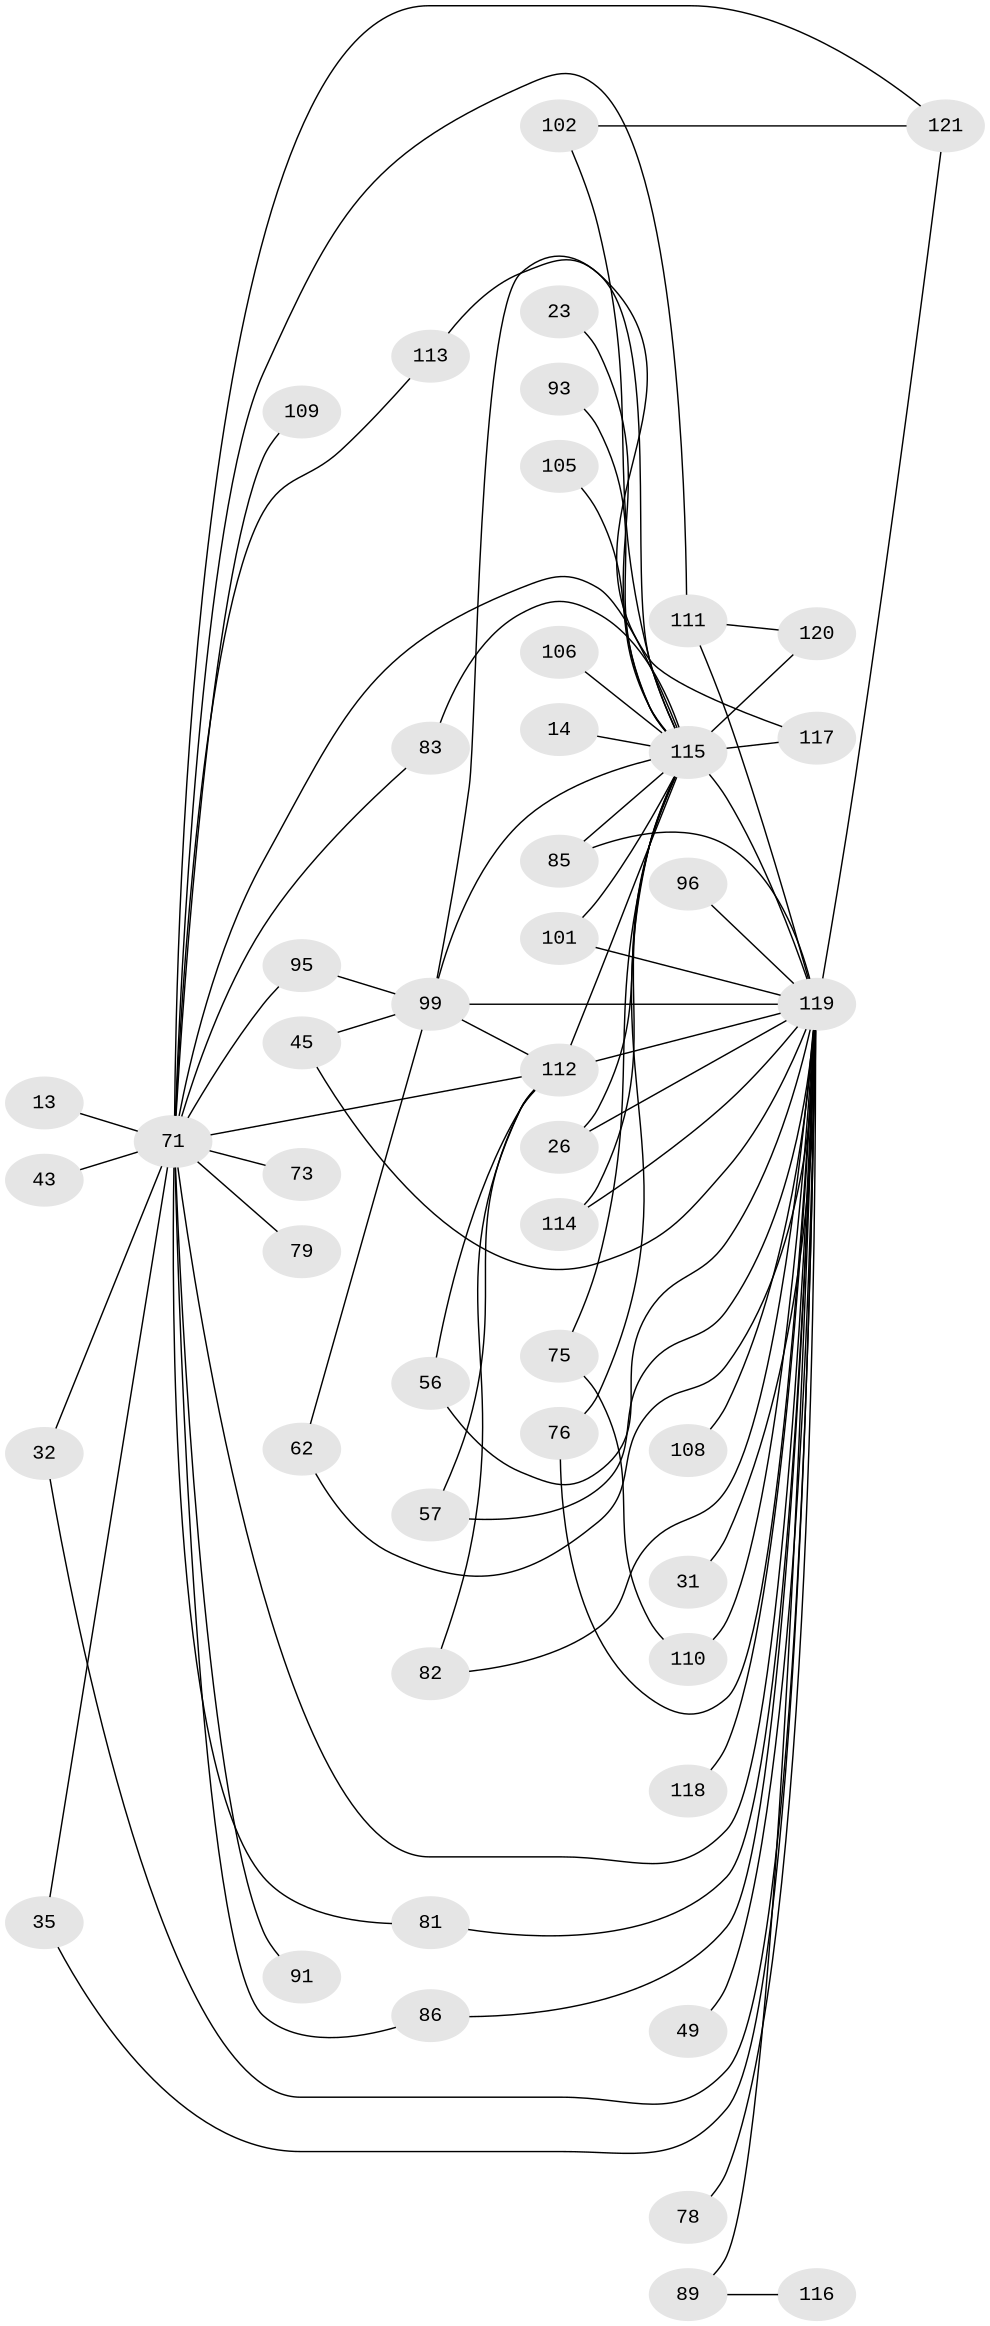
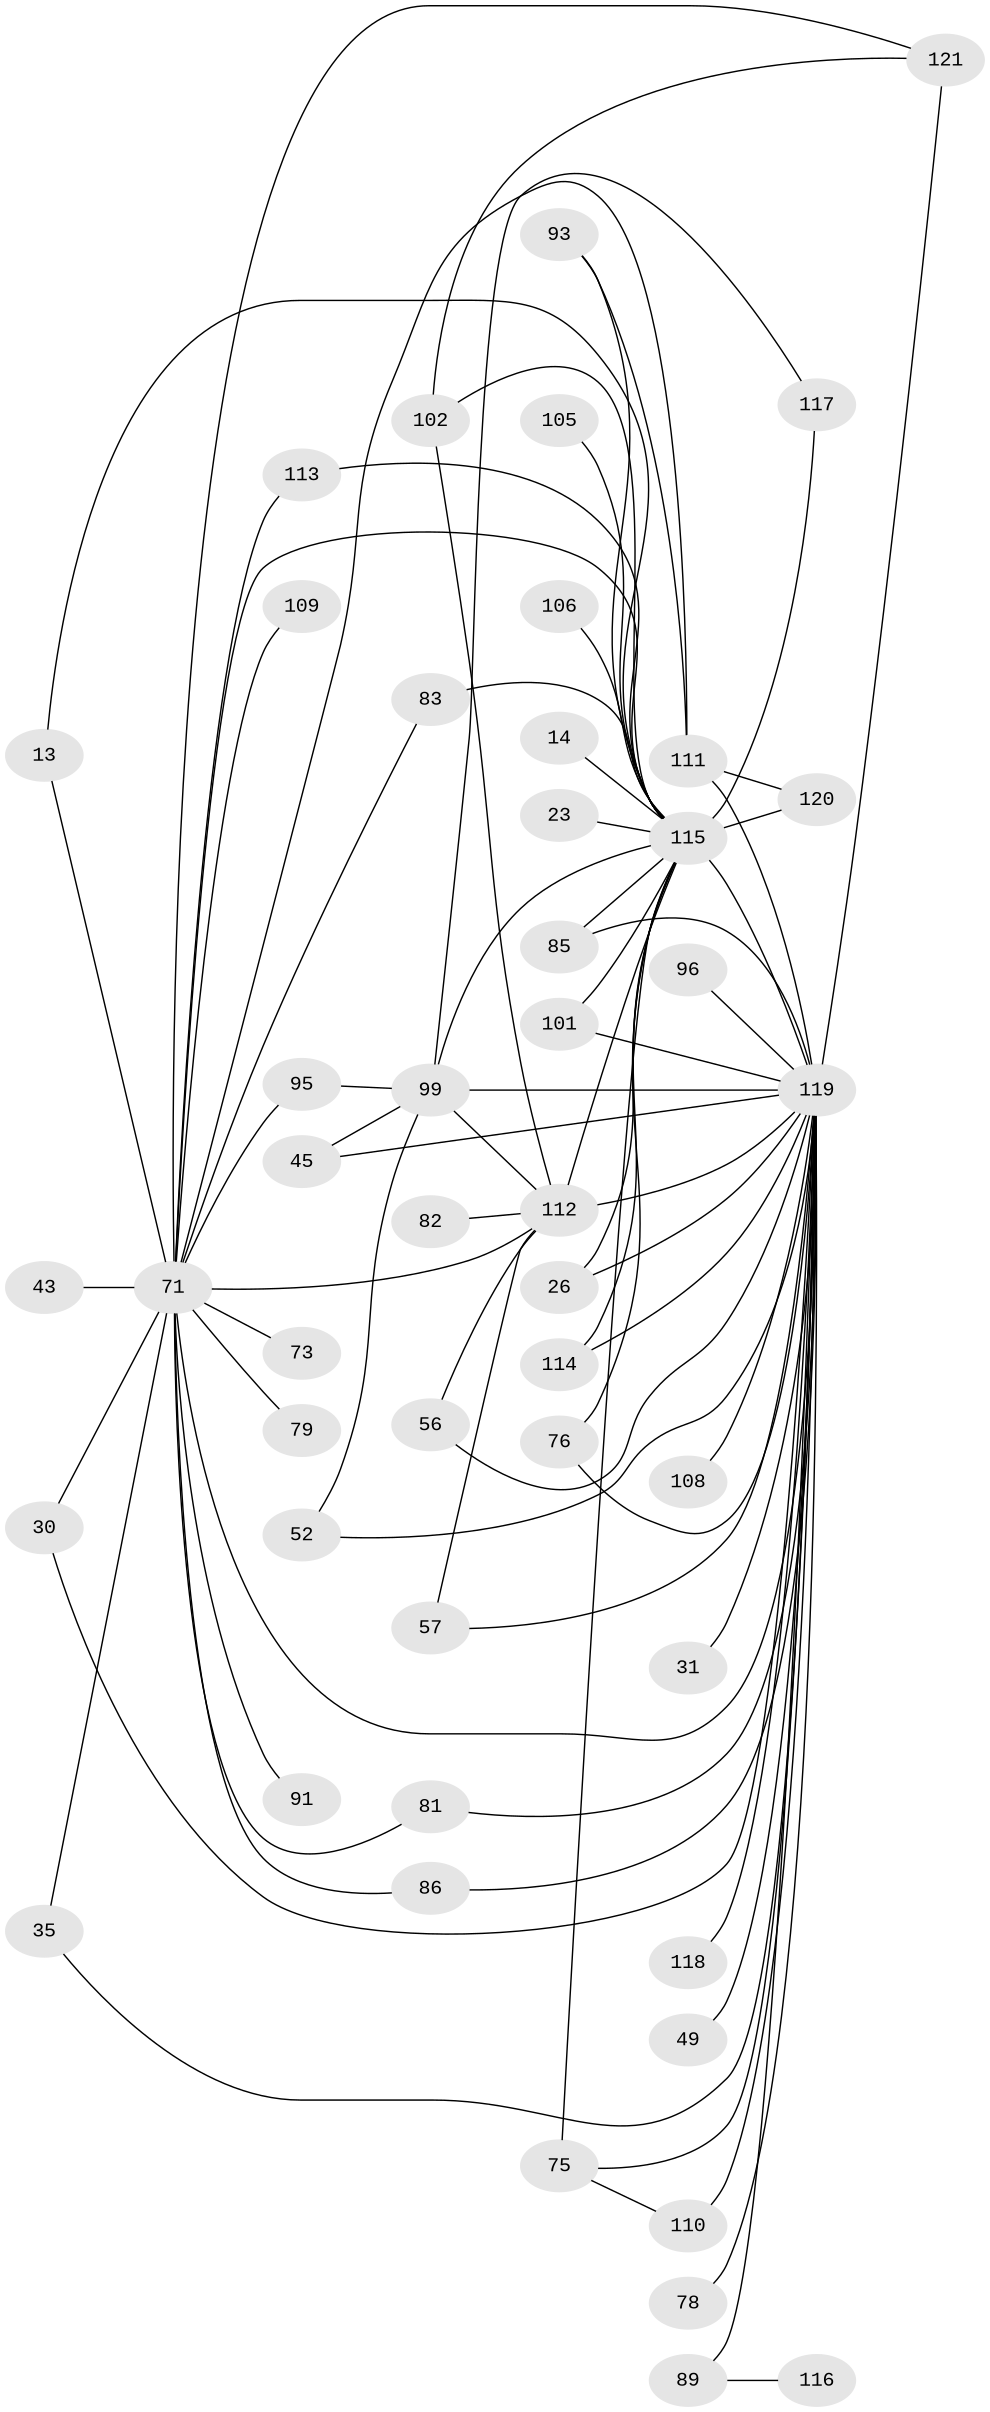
edge "13" -- "115": added
edge "93" -- "111": added
edge "102" -- "112": added
edge "119" -- "82": now "119" -- "75"
node "62": label "62" -> "52"
node "32": label "32" -> "30"
